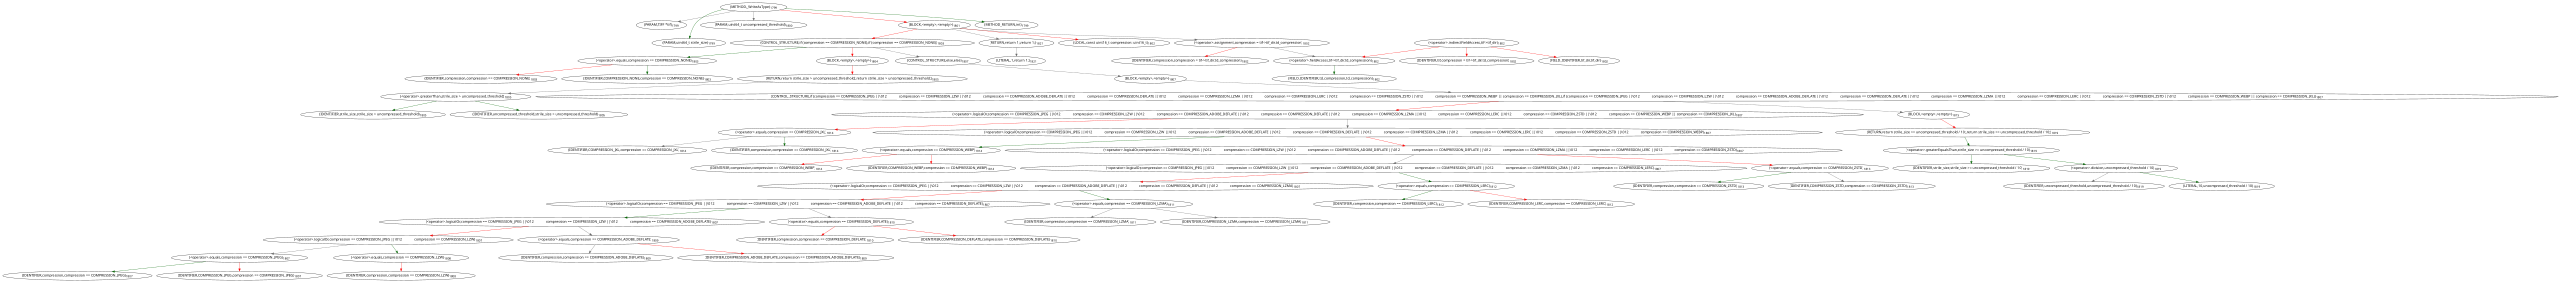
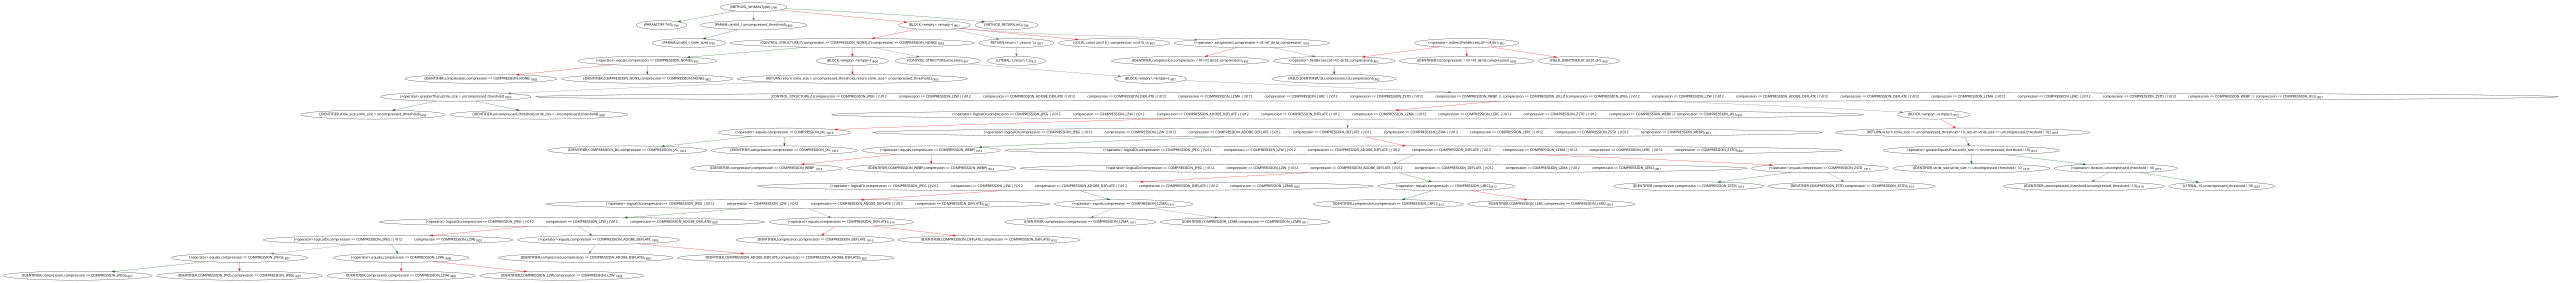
edge "(METHOD,_WriteAsType)" -> "(PARAM,TIFF *tif)": color gray40 -> darkgreen
edge "(METHOD,_WriteAsType)" -> "(PARAM,uint64_t strile_size)": now "(PARAM,uint64_t uncompressed_threshold)" -> "(PARAM,uint64_t strile_size)"
edge "(<operator>.equals,compression == COMPRESSION_JXL)" -> "(IDENTIFIER,COMPRESSION_JXL,compression == COMPRESSION_JXL)": color gray40 -> darkgreen
node "(IDENTIFIER,COMPRESSION_LZW,compression == COMPRESSION_LZW)": added
